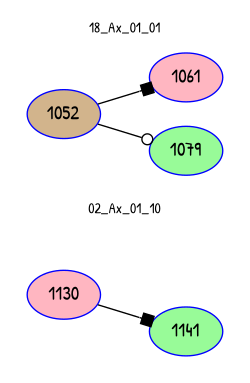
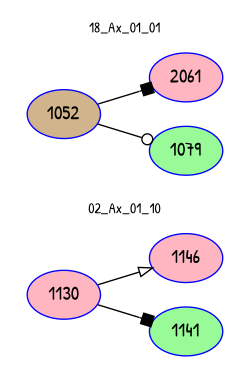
node "1061": label "1061" -> "2061"
node "1146": added
